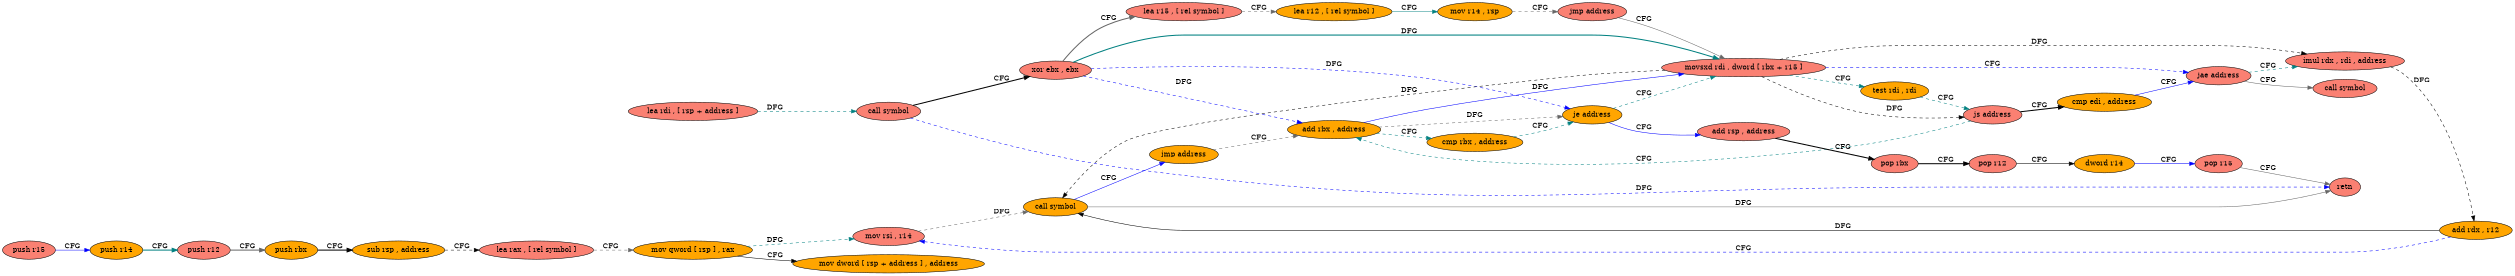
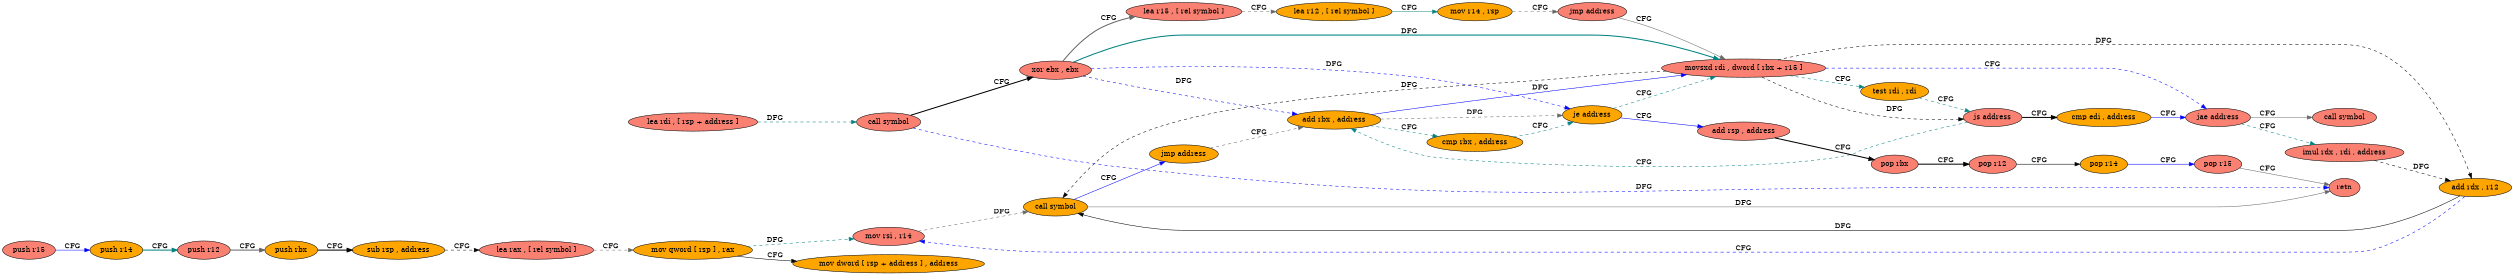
edge "movsxd rdi , dword [ rbx + r15 ]" -> "imul rdx , rdi , address": now "movsxd rdi , dword [ rbx + r15 ]" -> "add rdx , r12"
node "dword r14": label "dword r14" -> "pop r14"
